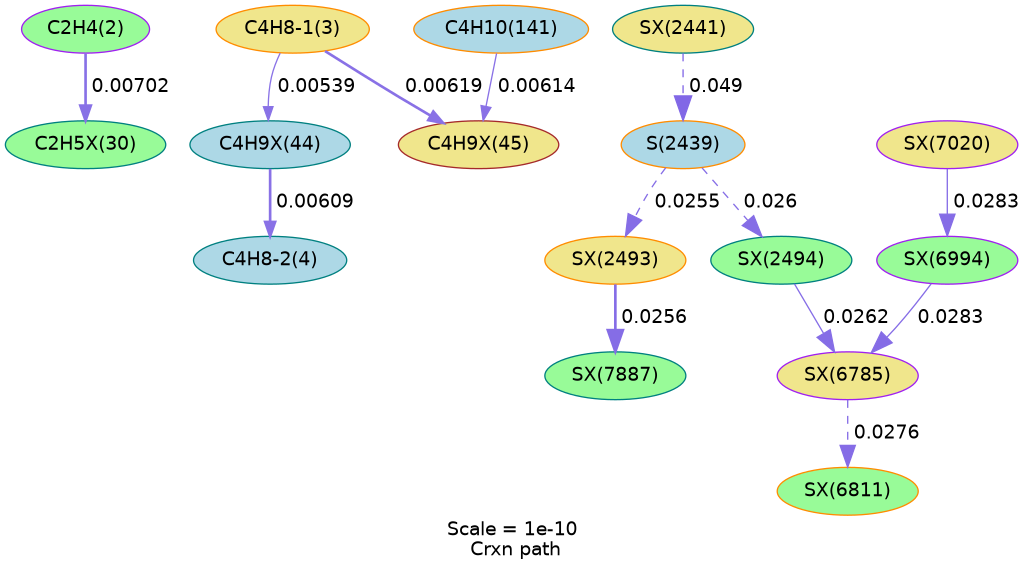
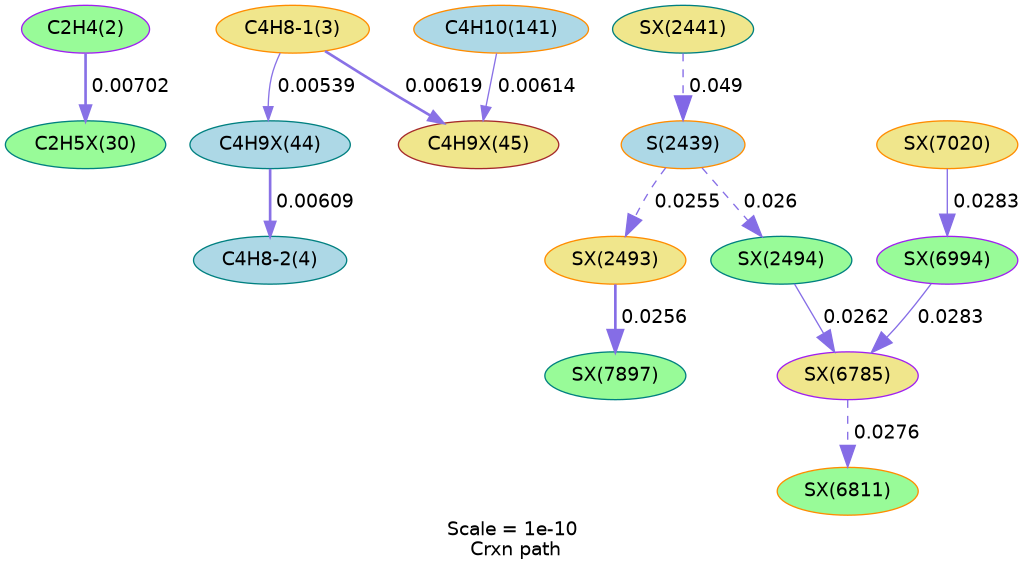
node "SX(7020)": color purple -> darkorange
node "SX(7887)": label "SX(7887)" -> "SX(7897)"
